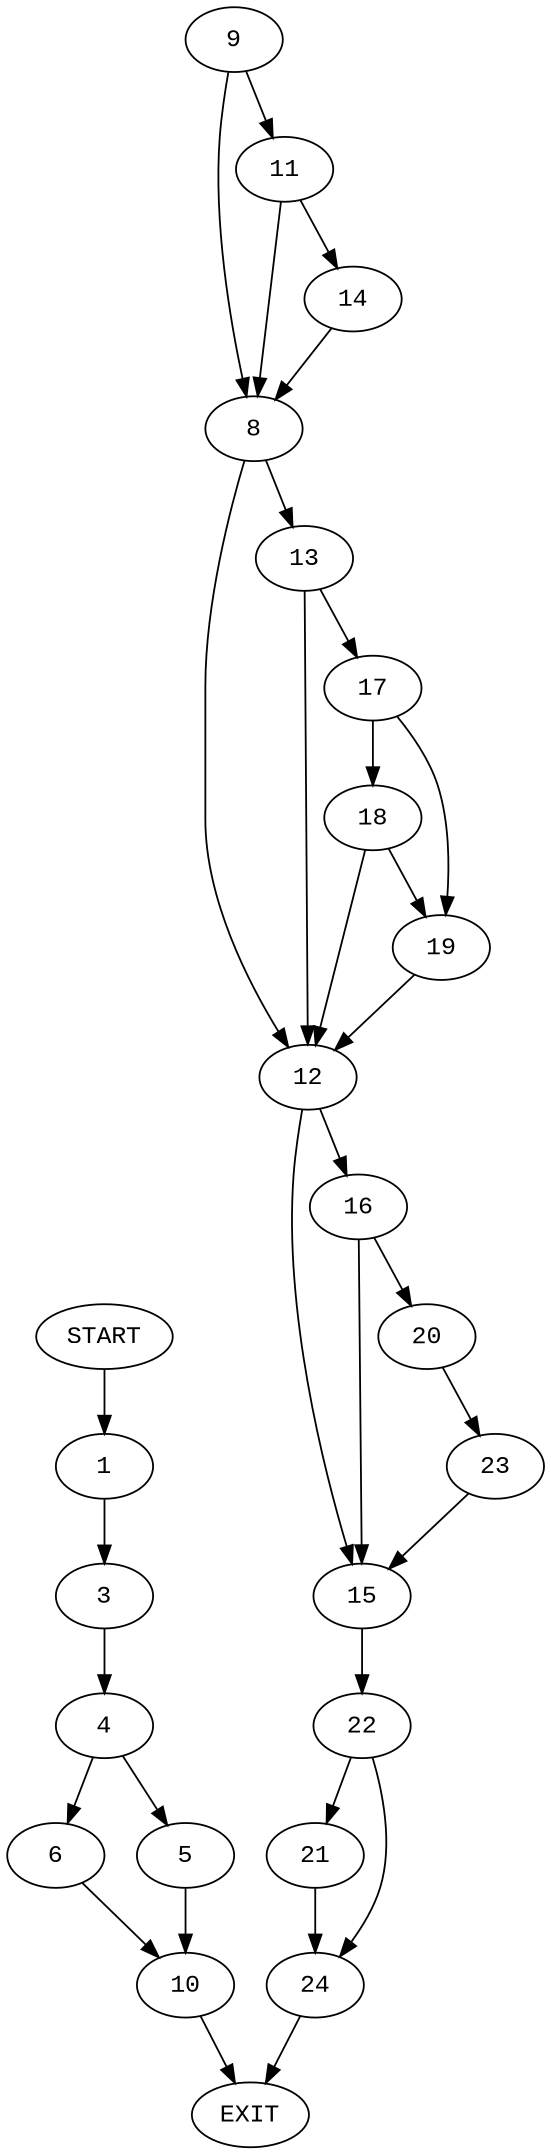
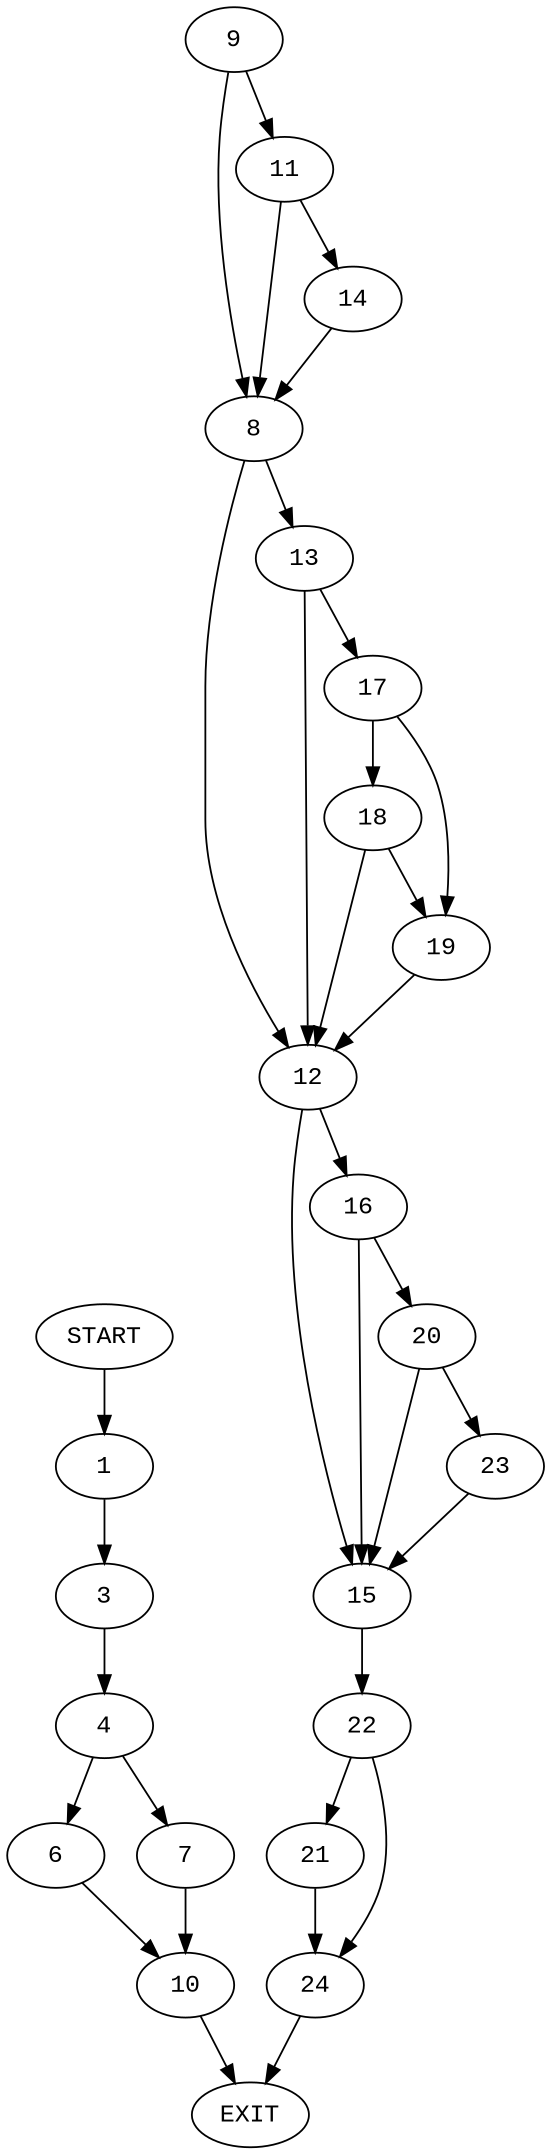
edge "20" -> "15": added
node "5": label "5" -> "7"
